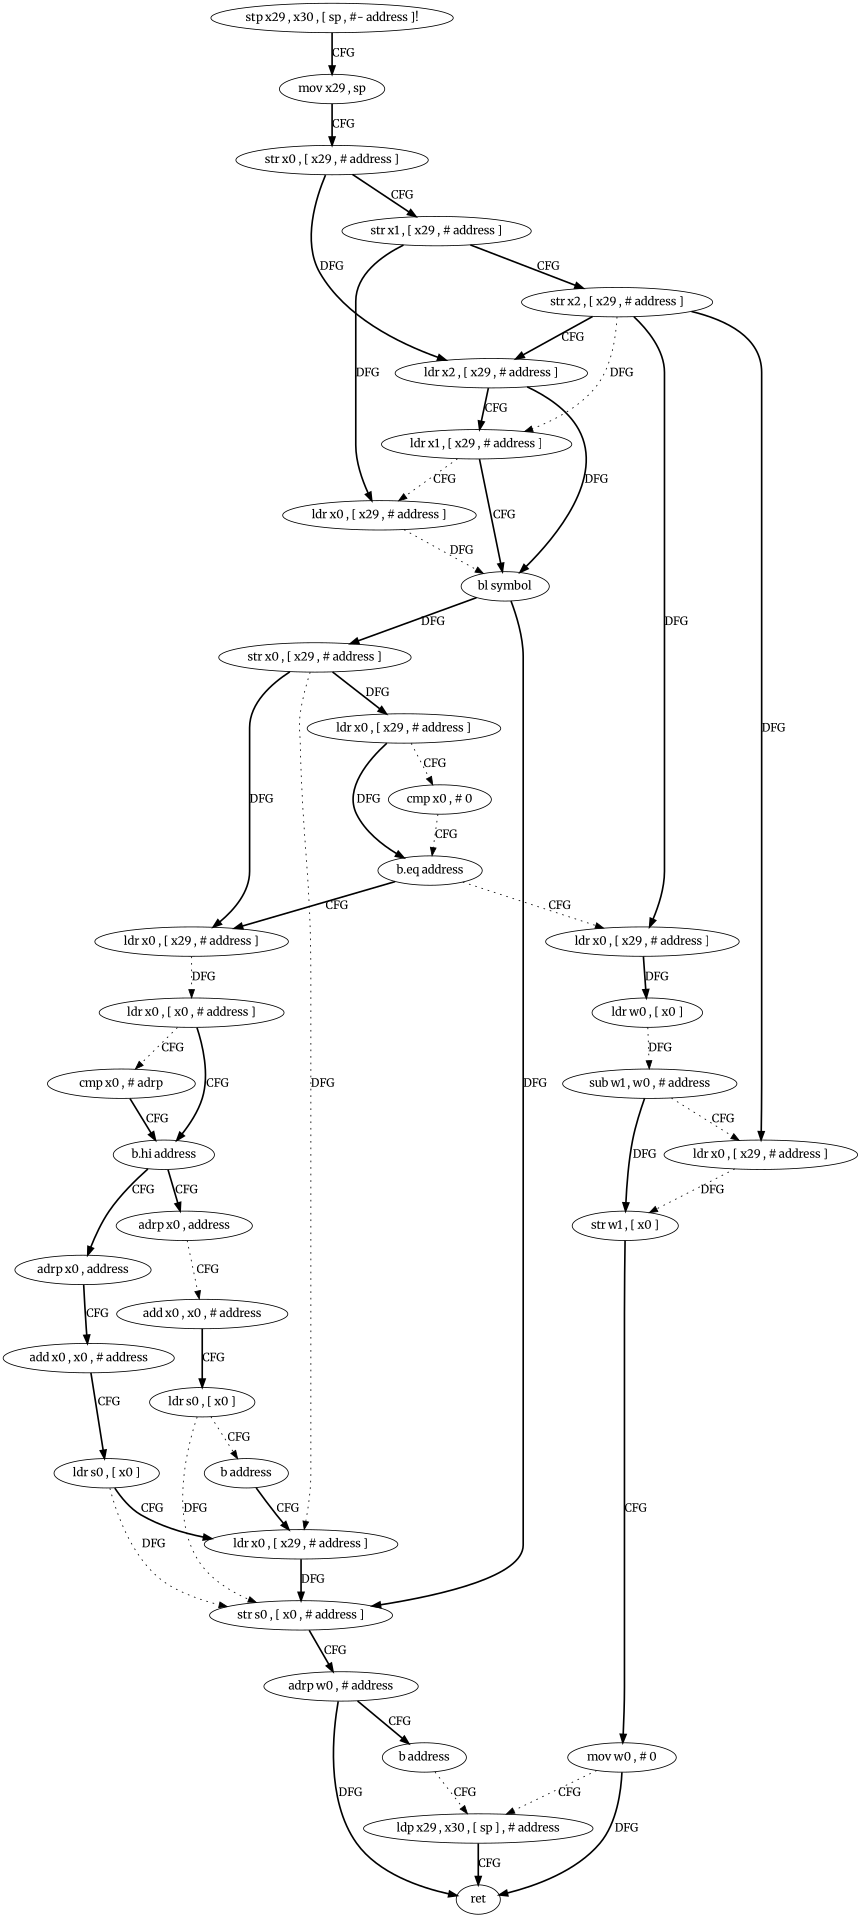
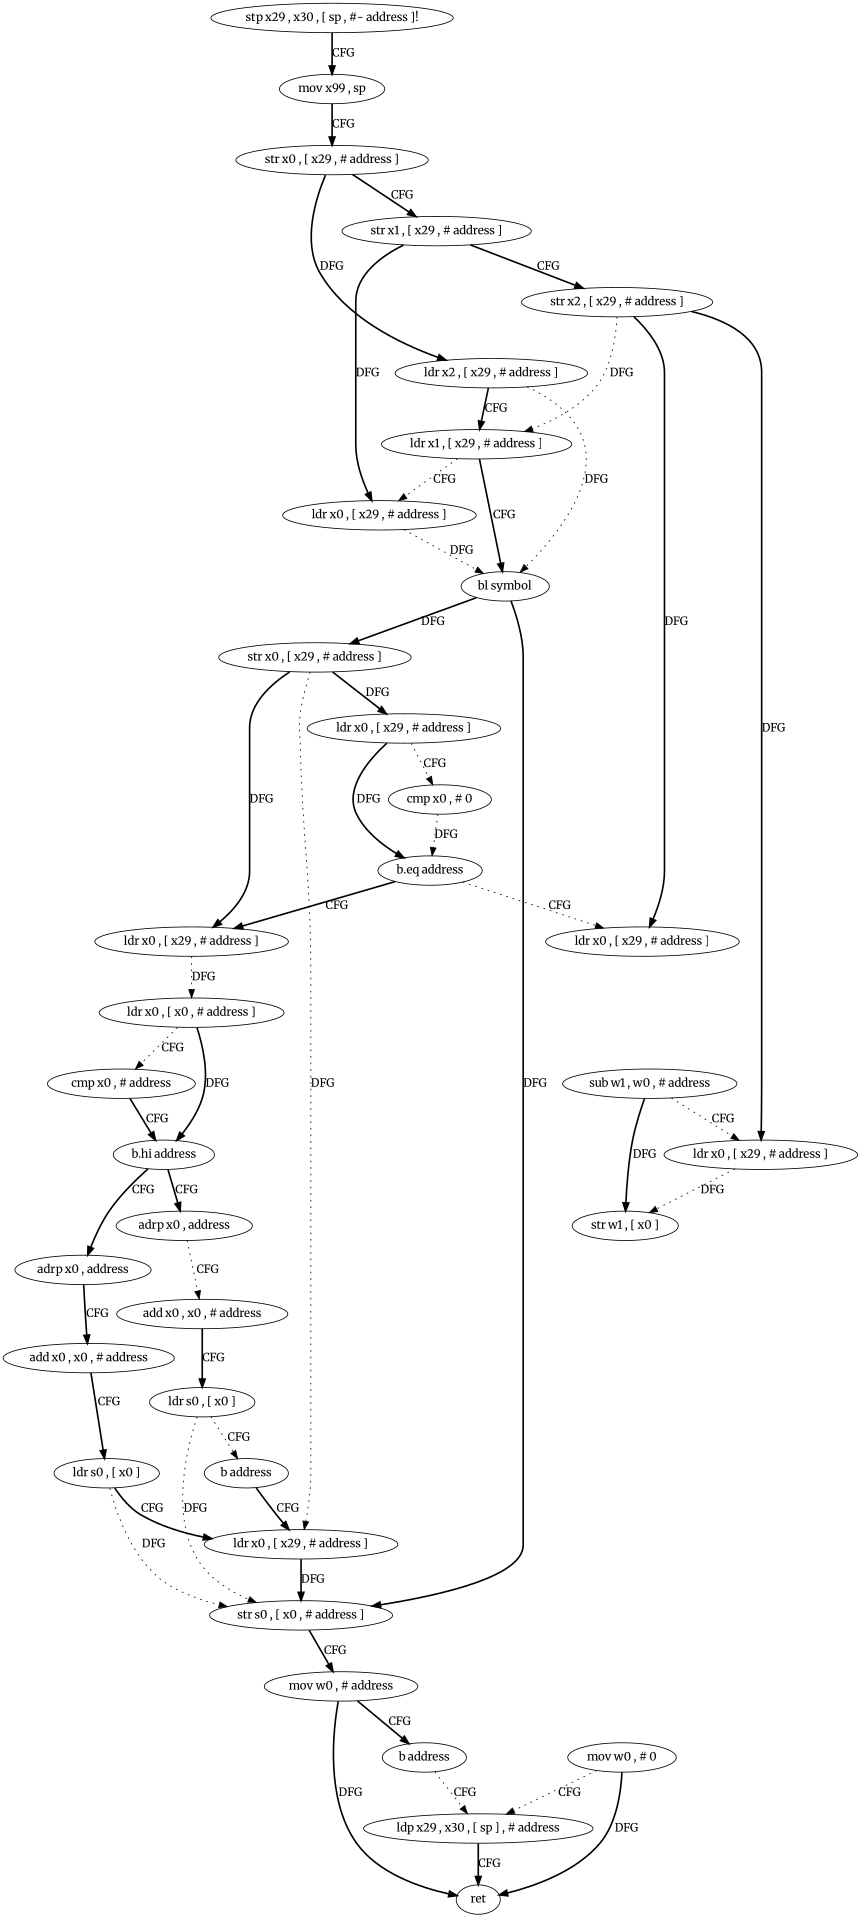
node "mov x29 , sp": label "mov x29 , sp" -> "mov x99 , sp"
edge "str x2 , [ x29 , # address ]" -> "ldr x2 , [ x29 , # address ]": removed, label "CFG"
edge "ldr x2 , [ x29 , # address ]" -> "bl symbol": style bold -> dotted
edge "cmp x0 , # 0" -> "b.eq address": label "CFG" -> "DFG"
node "ldr w0 , [ x0 ]": removed
node "cmp x0 , # adrp": label "cmp x0 , # adrp" -> "cmp x0 , # address"
edge "ldr x0 , [ x0 , # address ]" -> "b.hi address": label "CFG" -> "DFG"
edge "str w1 , [ x0 ]" -> "mov w0 , # 0": removed, label "CFG"
node "adrp w0 , # address": label "adrp w0 , # address" -> "mov w0 , # address"
